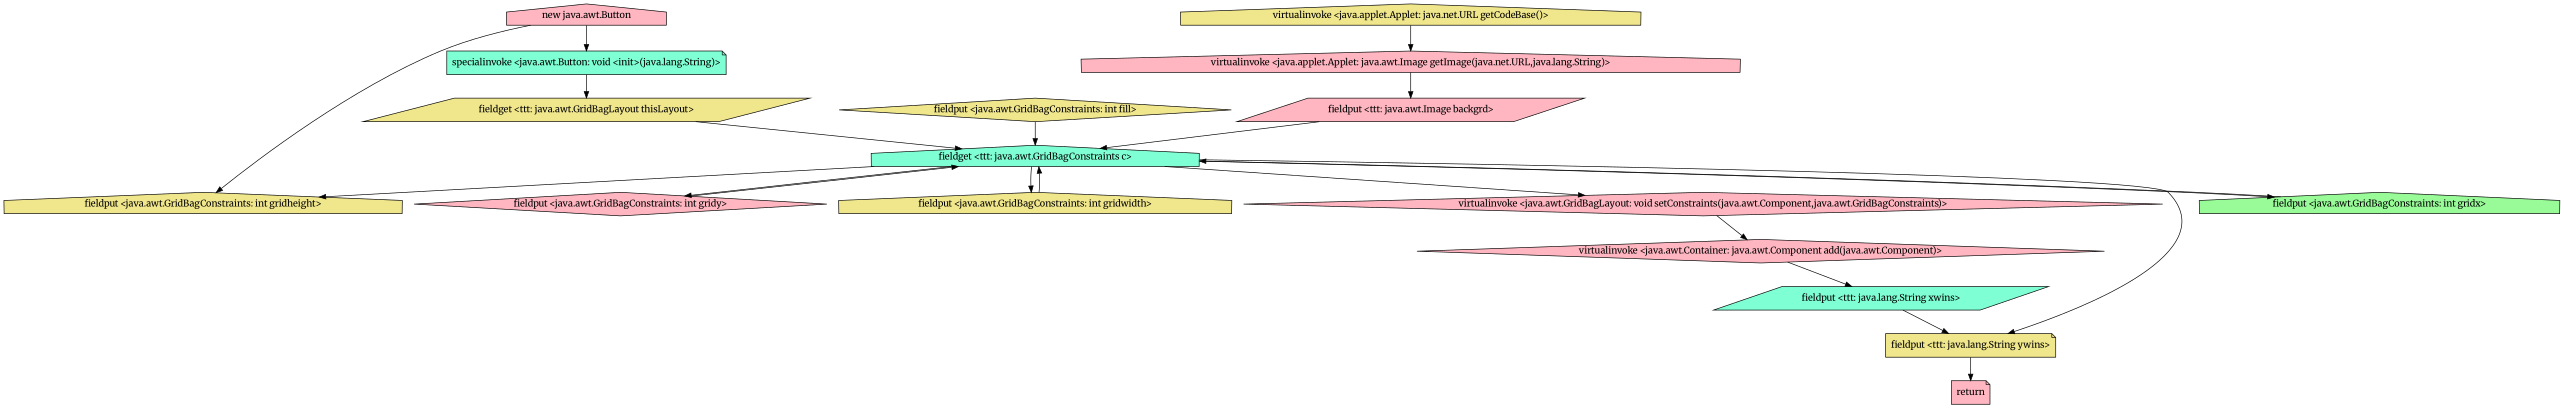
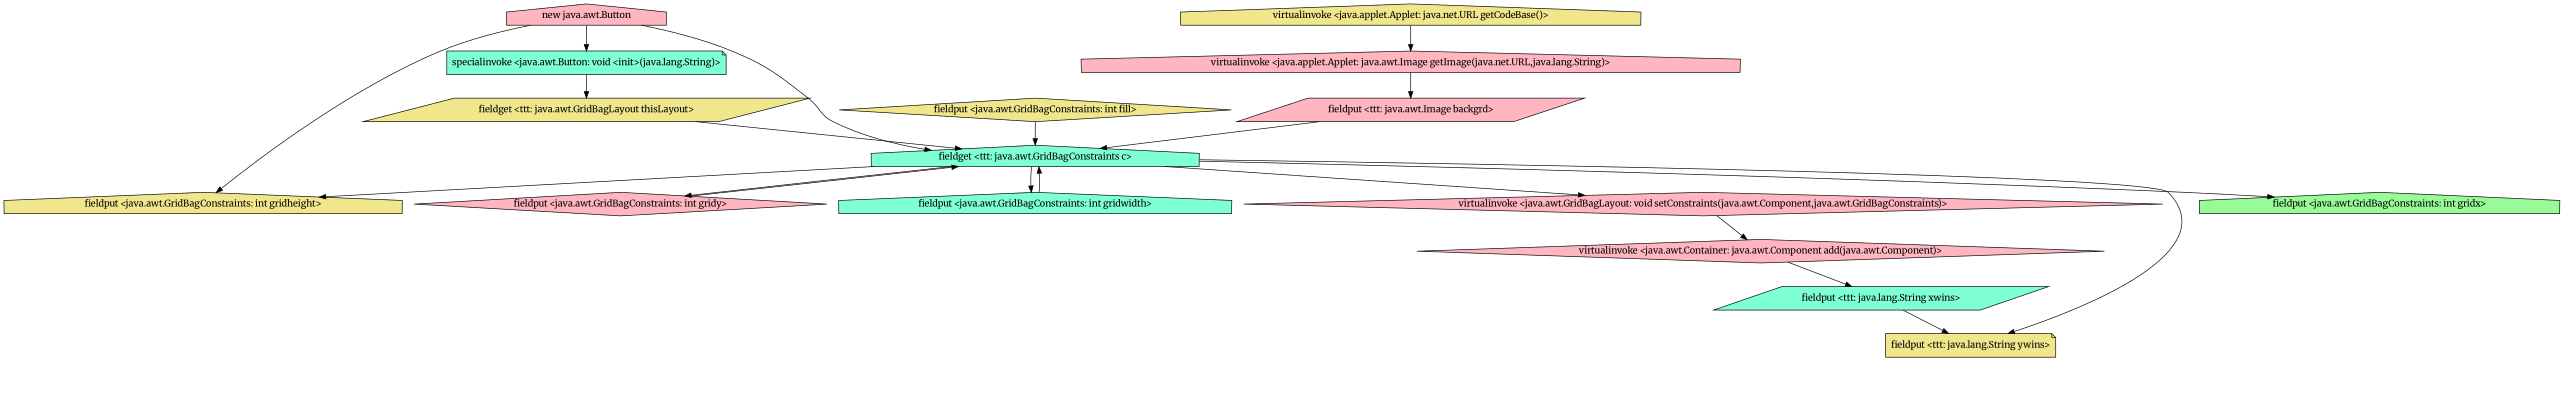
edge "fieldput <java.awt.GridBagConstraints: int gridx>" -> "fieldget <ttt: java.awt.GridBagConstraints c>": now "new java.awt.Button" -> "fieldget <ttt: java.awt.GridBagConstraints c>"
node "fieldput <java.awt.GridBagConstraints: int gridwidth>": fillcolor khaki -> aquamarine
node "return": removed
